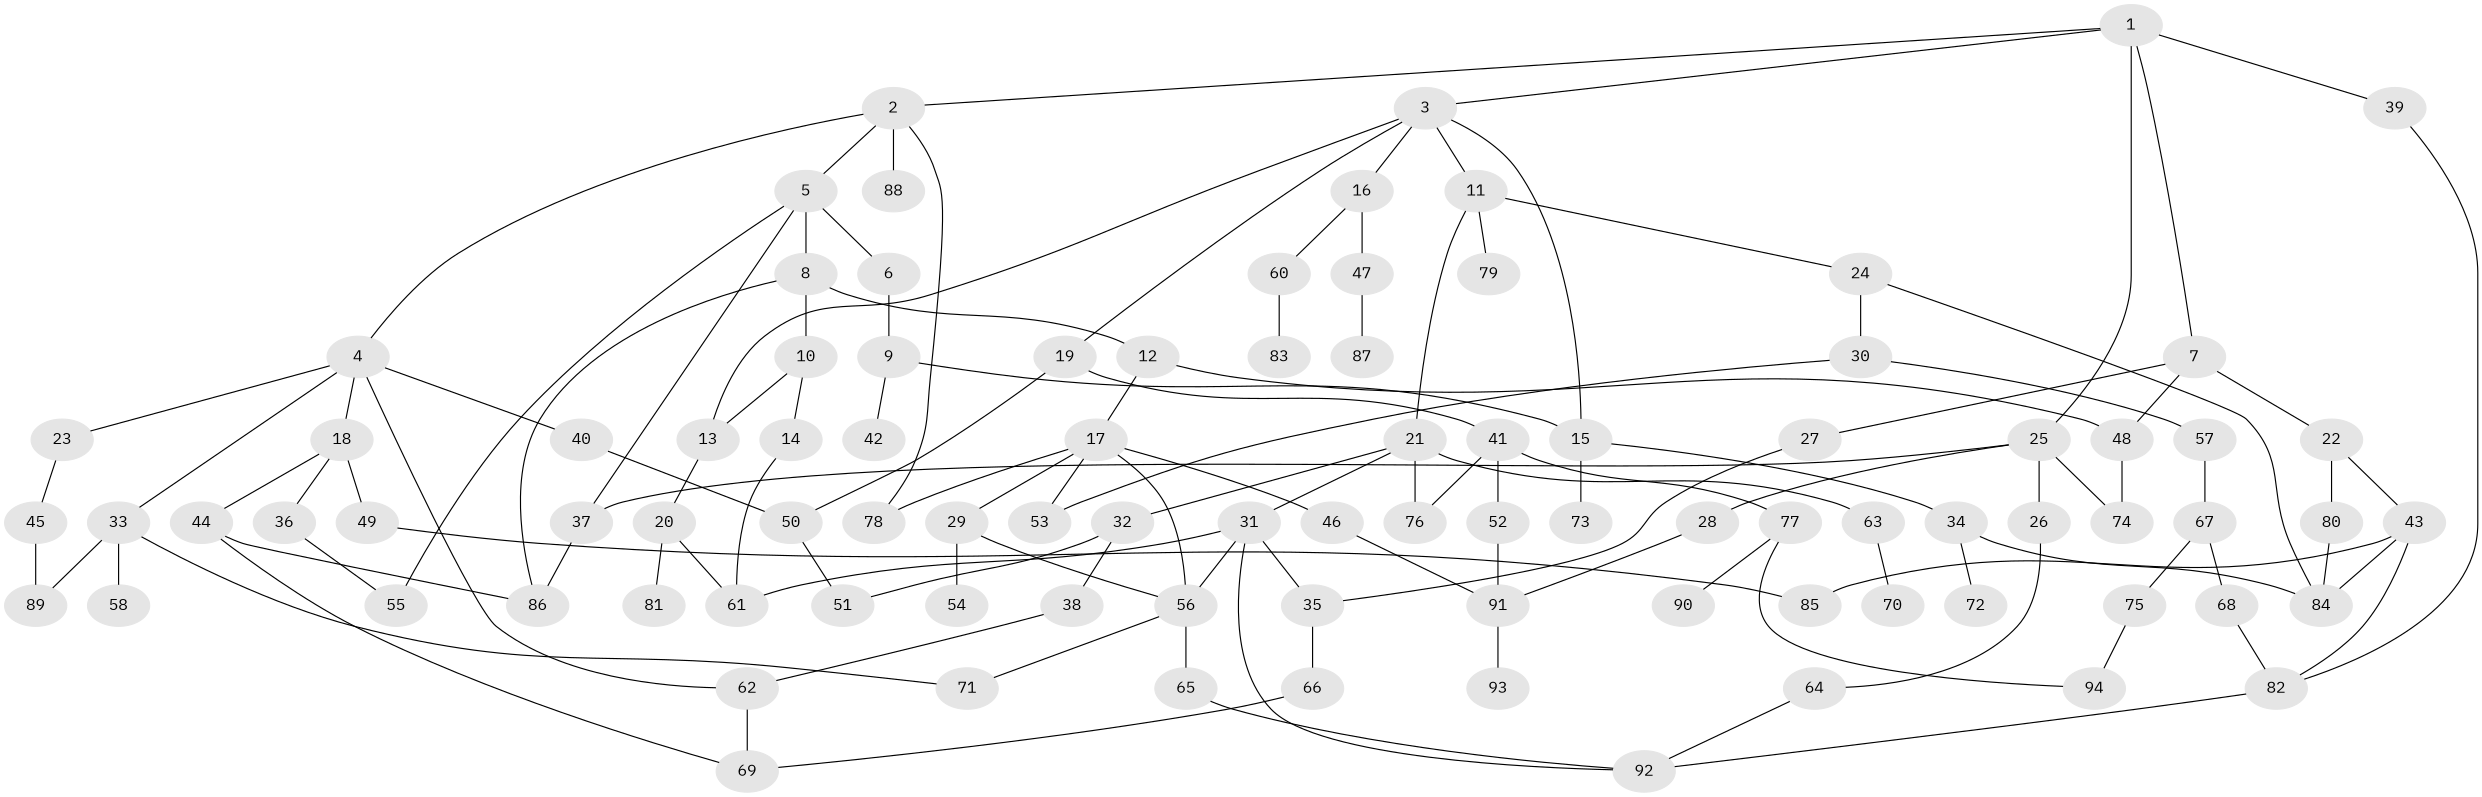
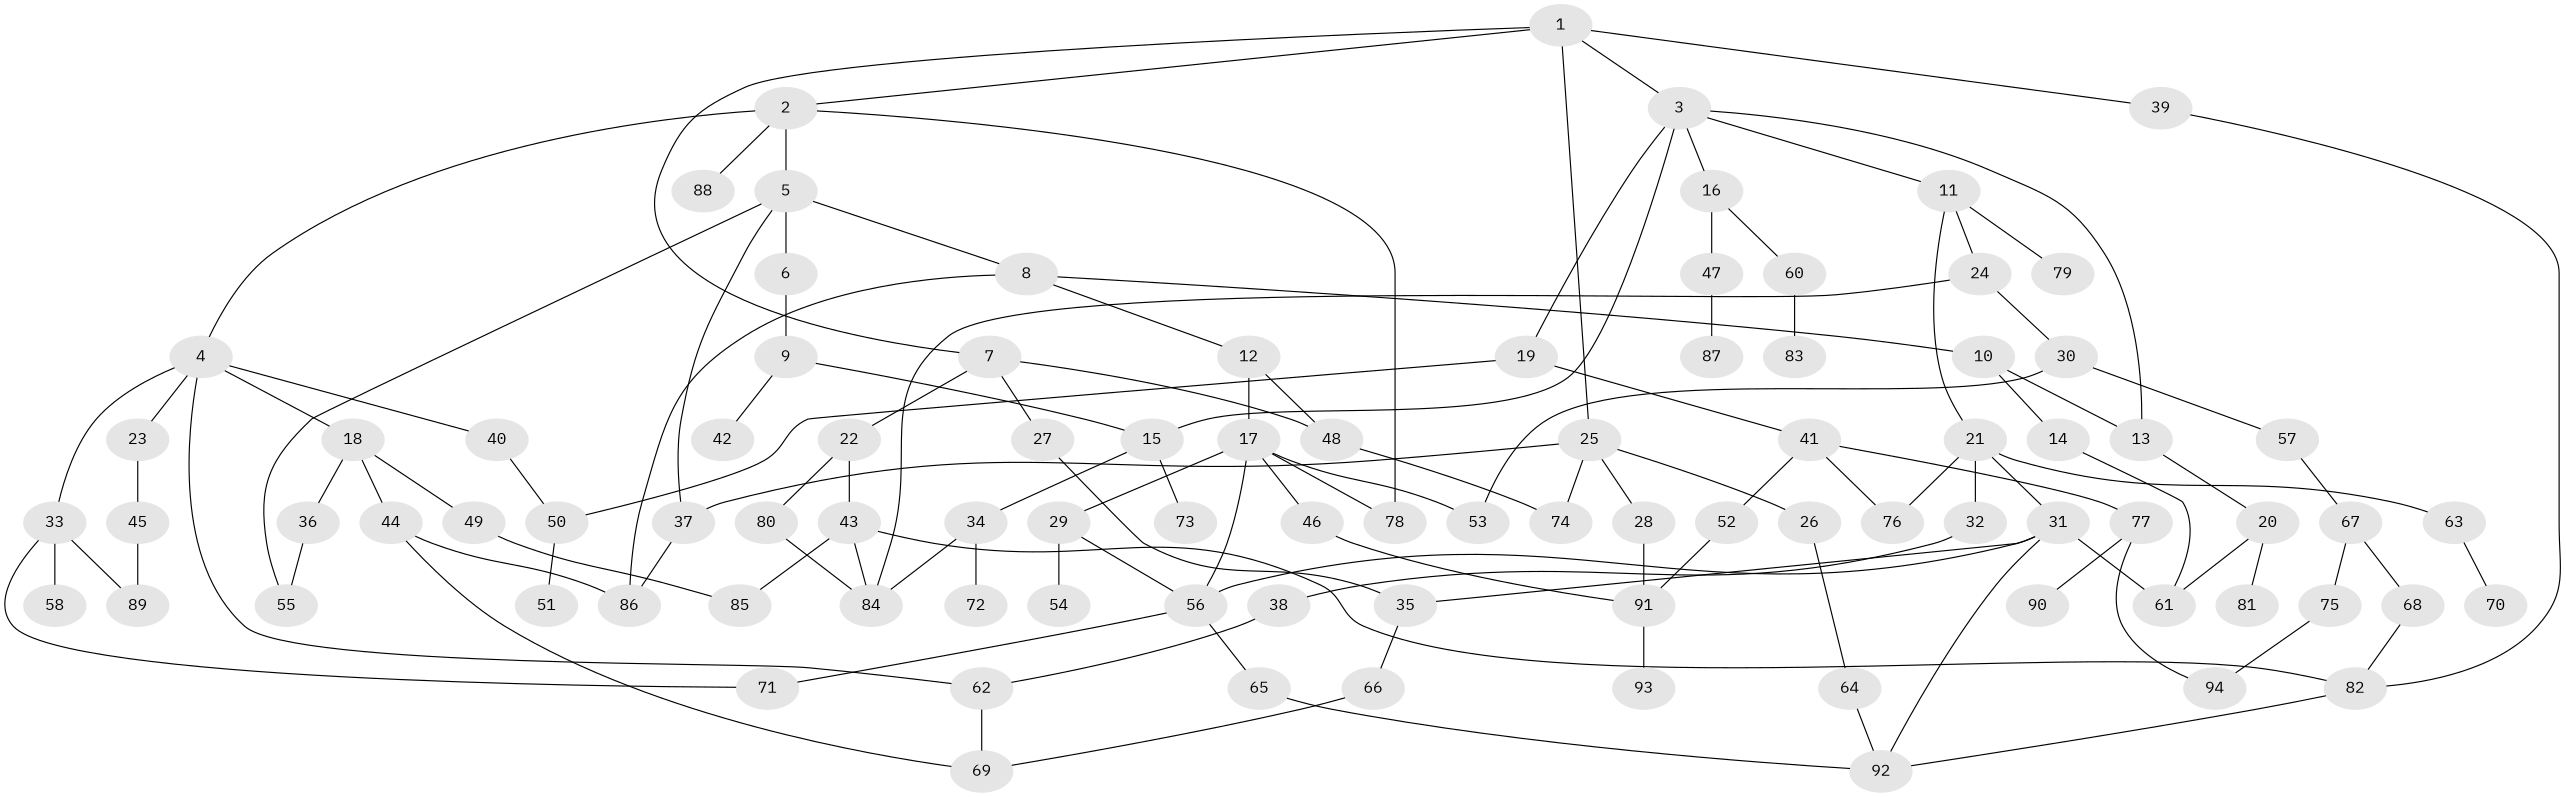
edge "32" -- "51": removed
